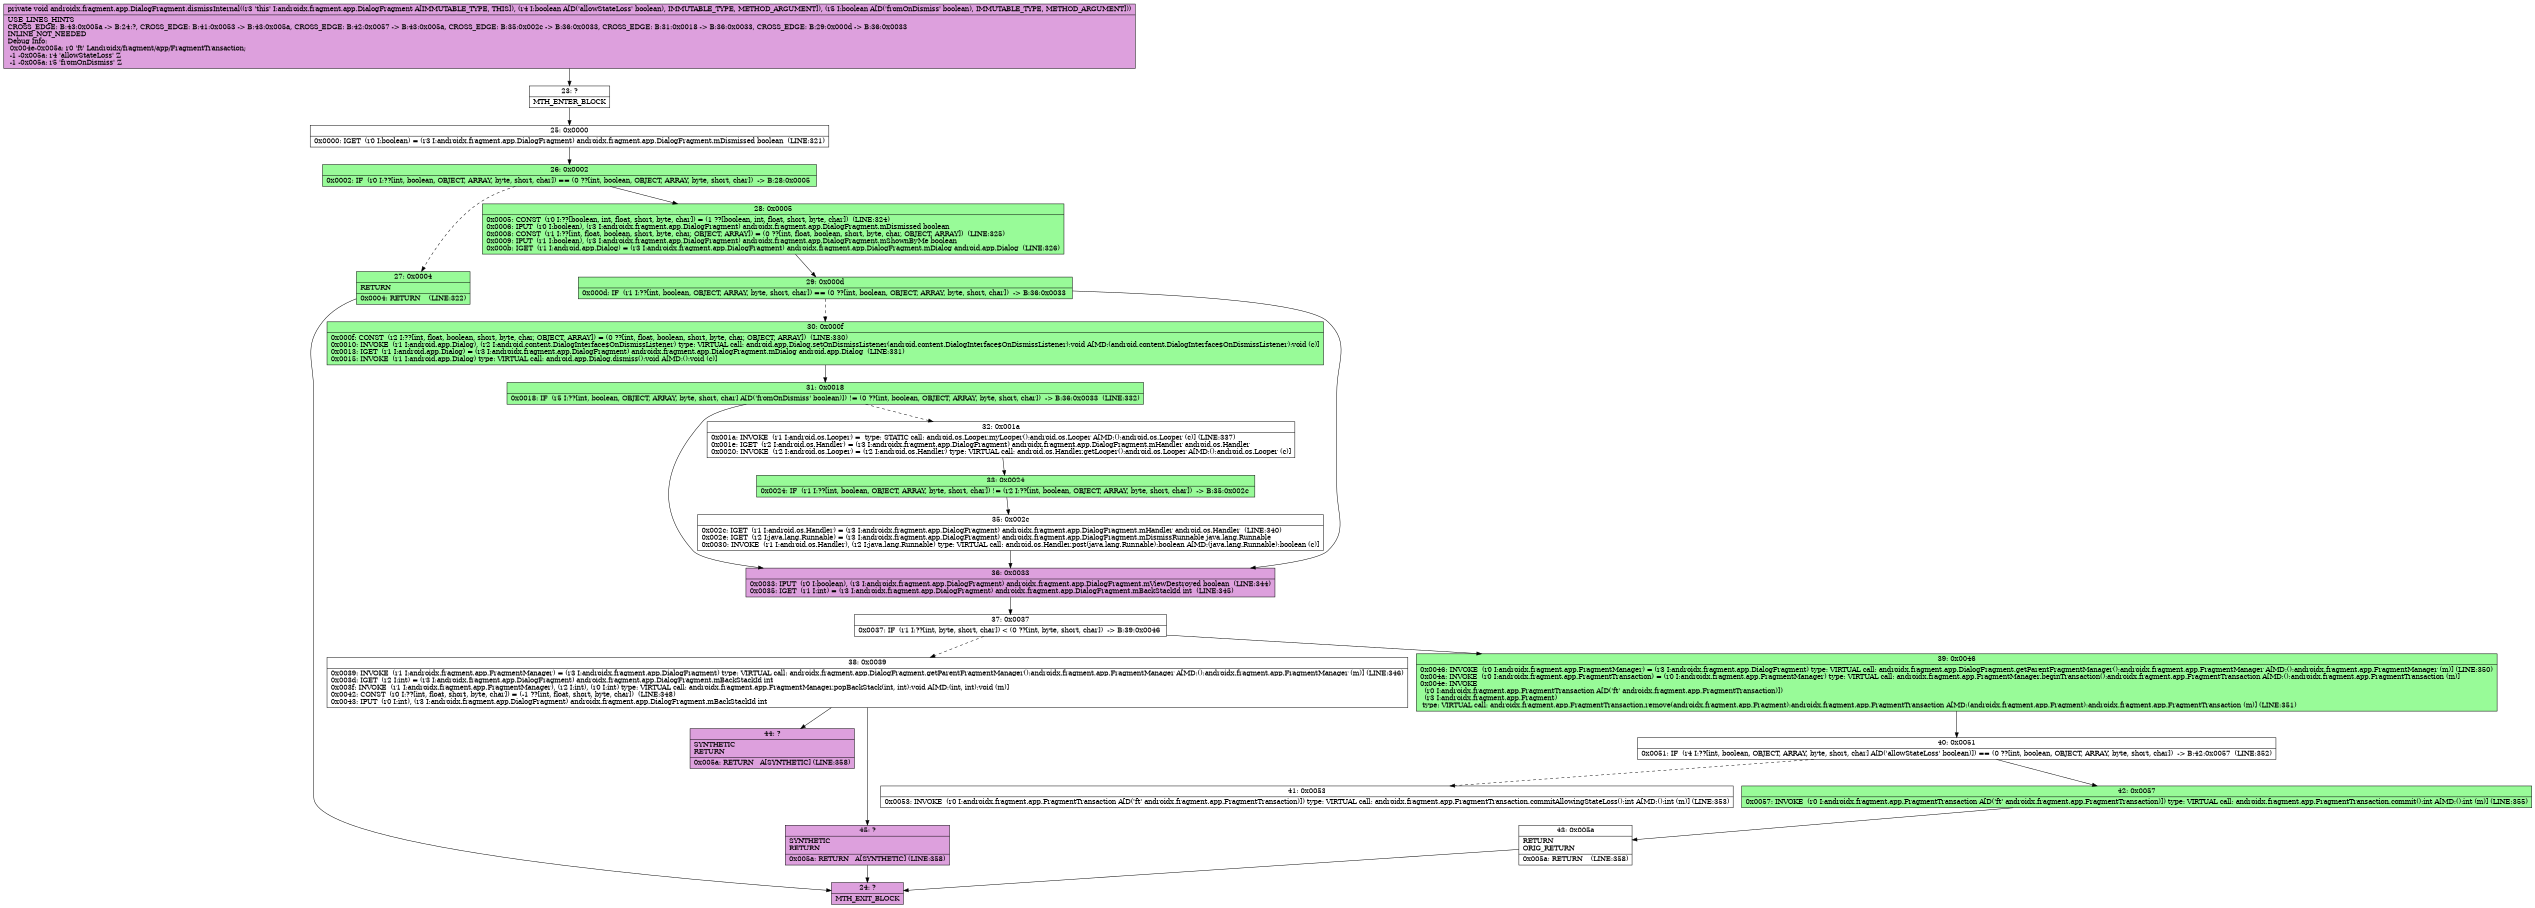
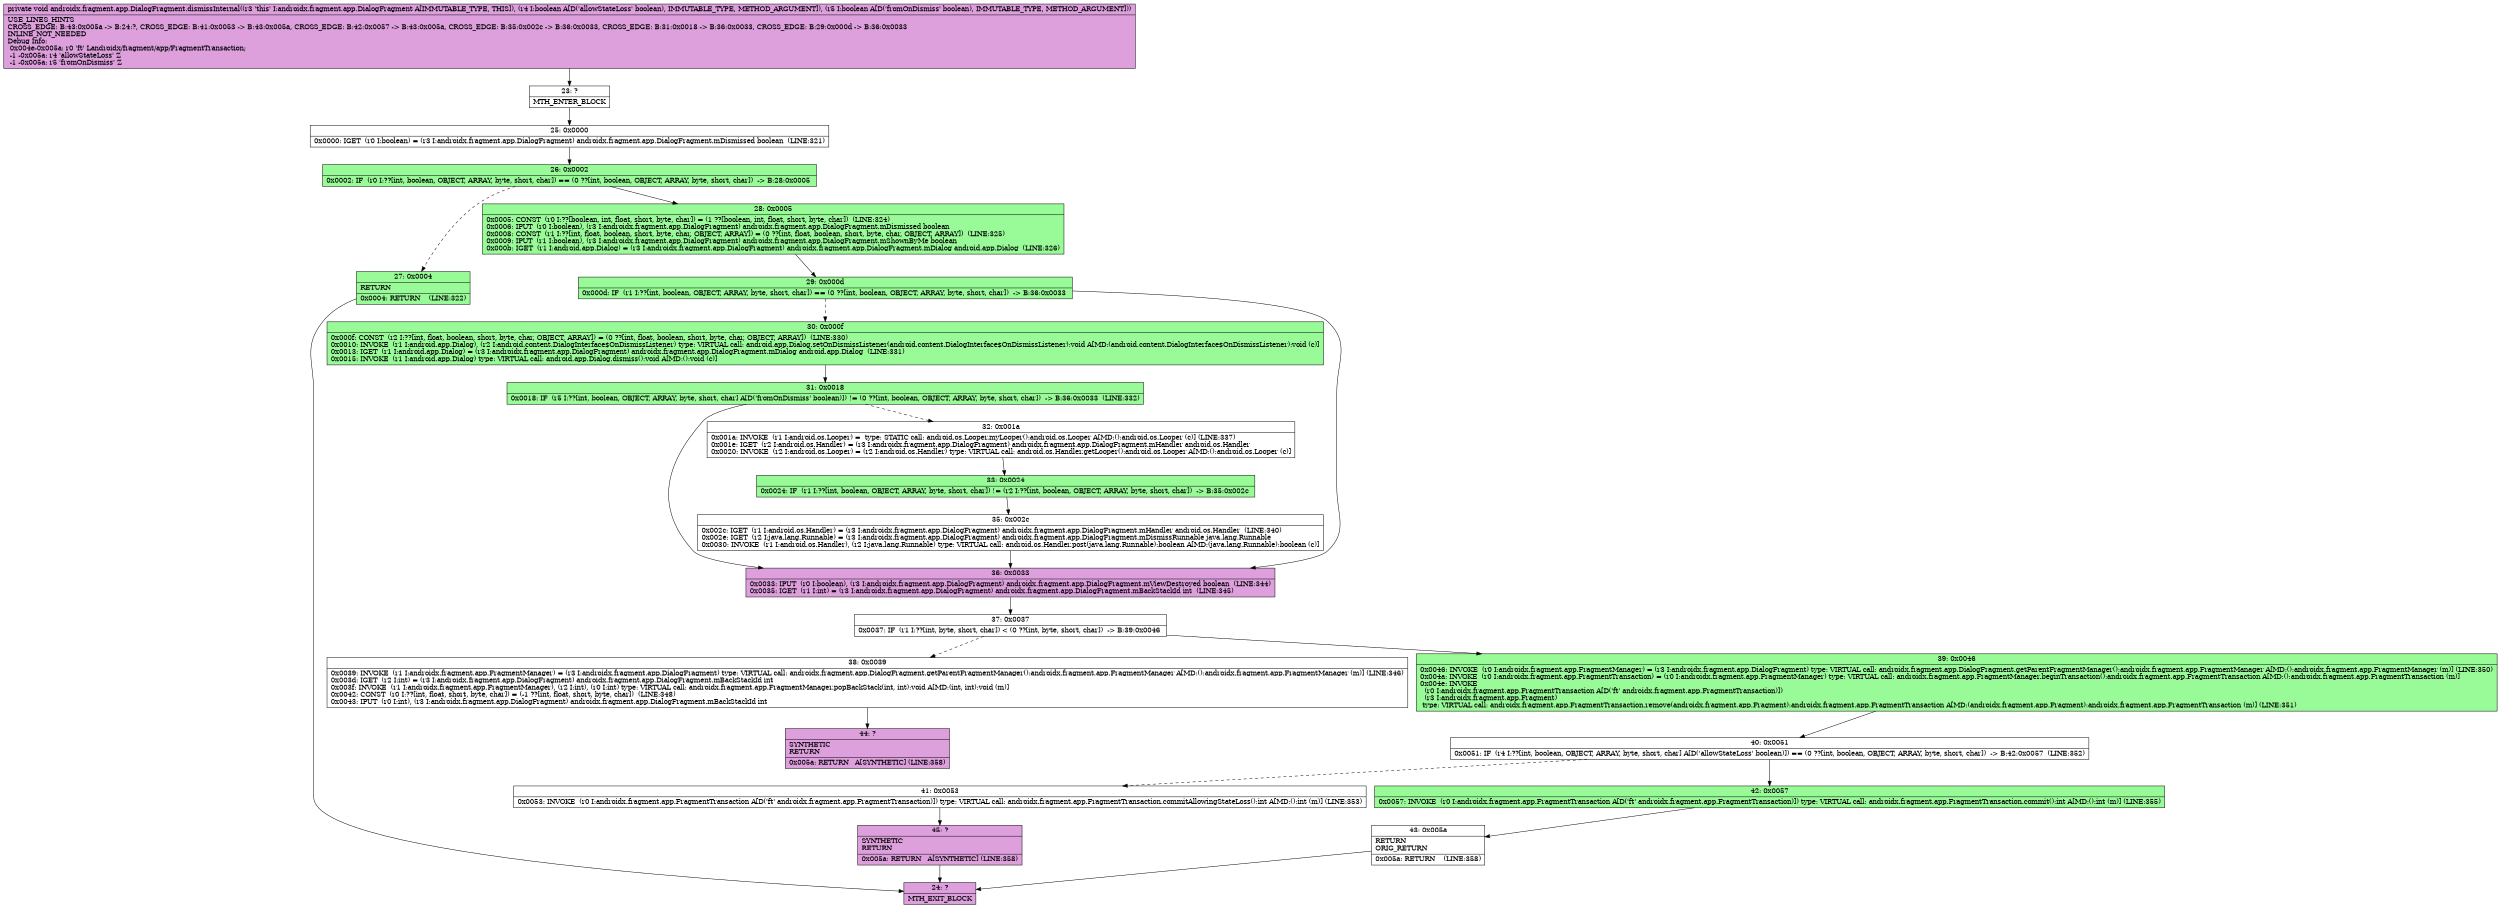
edge "38: 0x0039" -> "45: ?": now "41: 0x0053" -> "45: ?"
